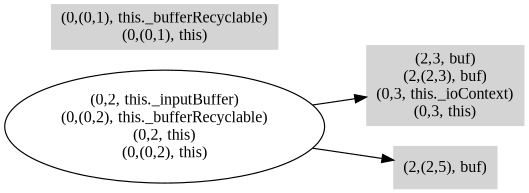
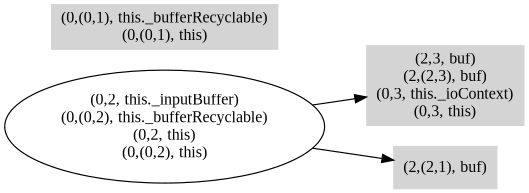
node "(2,(2,5), buf)": label "(2,(2,5), buf)" -> "(2,(2,1), buf)"
